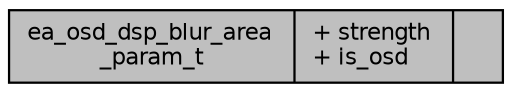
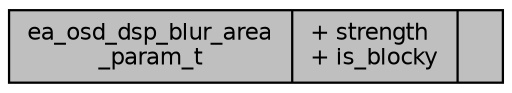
node "ea_osd_dsp_blur_area": text "+ is_osd" -> "+ is_blocky"
